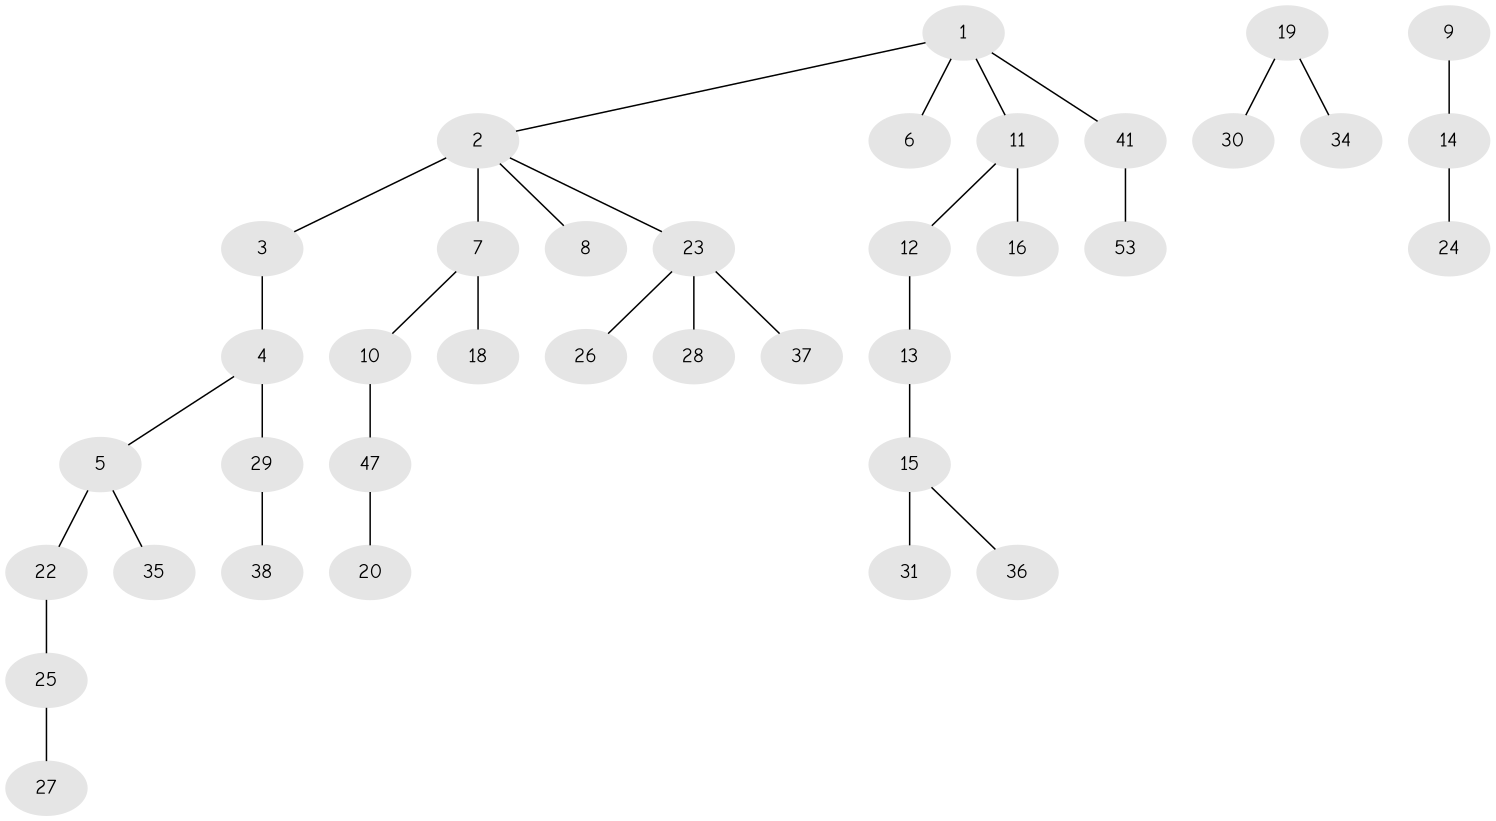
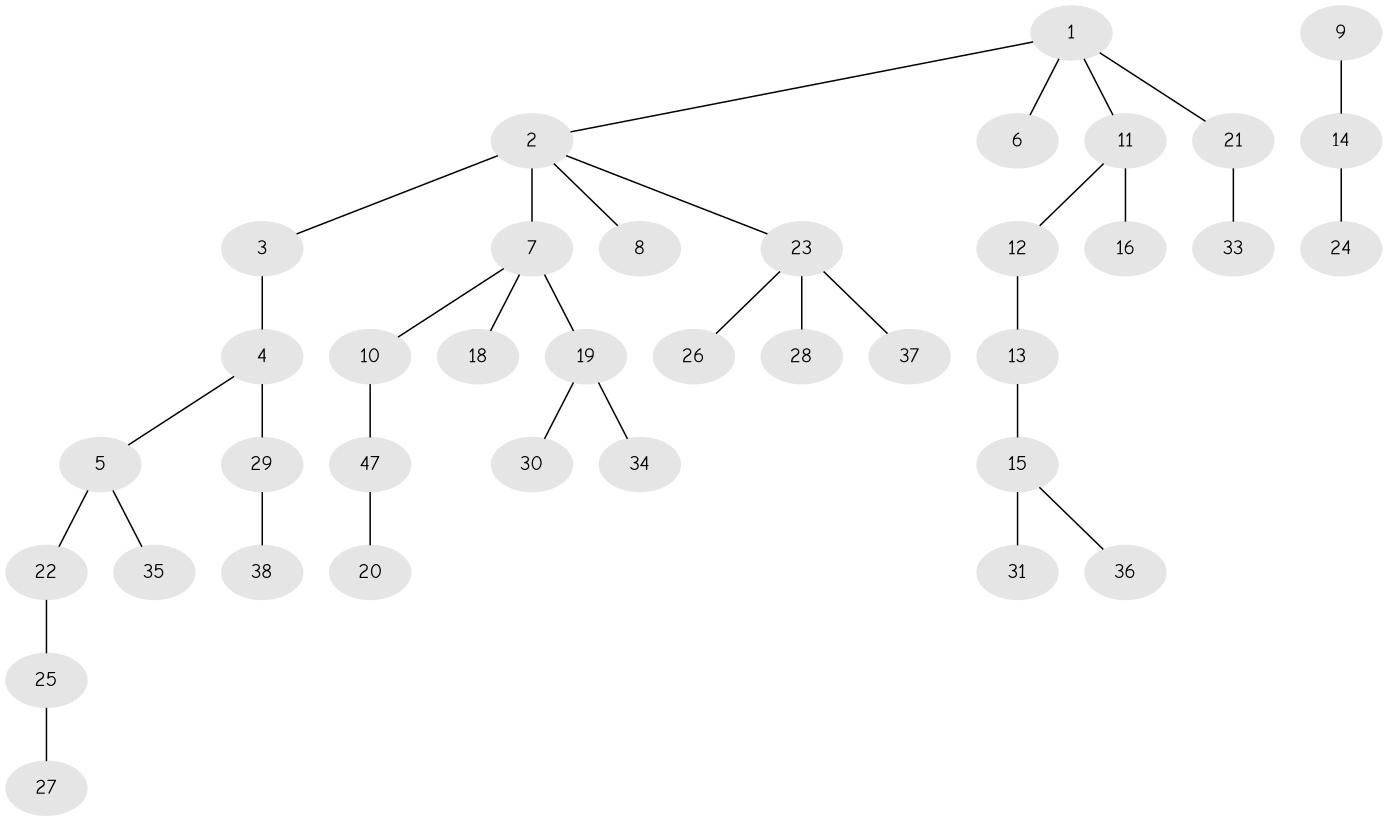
node "41": label "41" -> "21"
node "53": label "53" -> "33"
edge "7" -- "19": added
